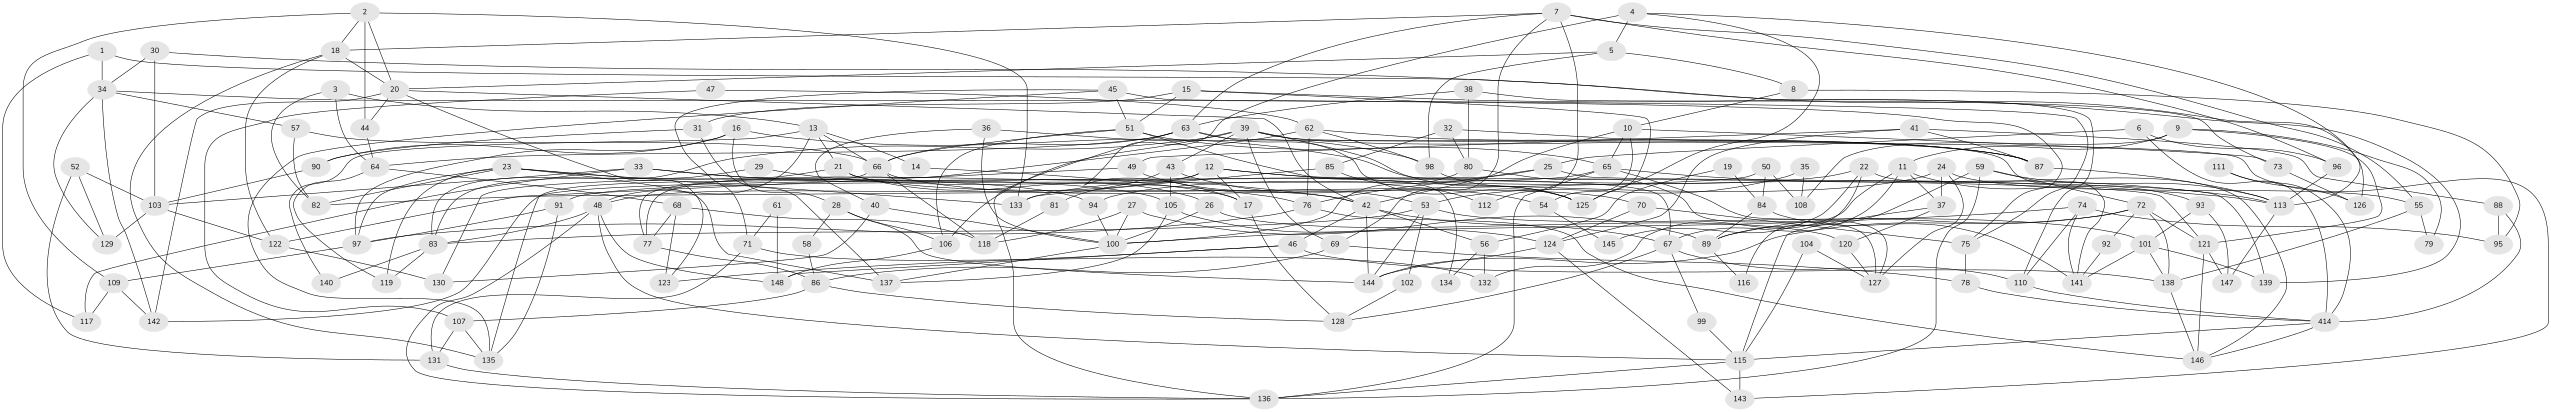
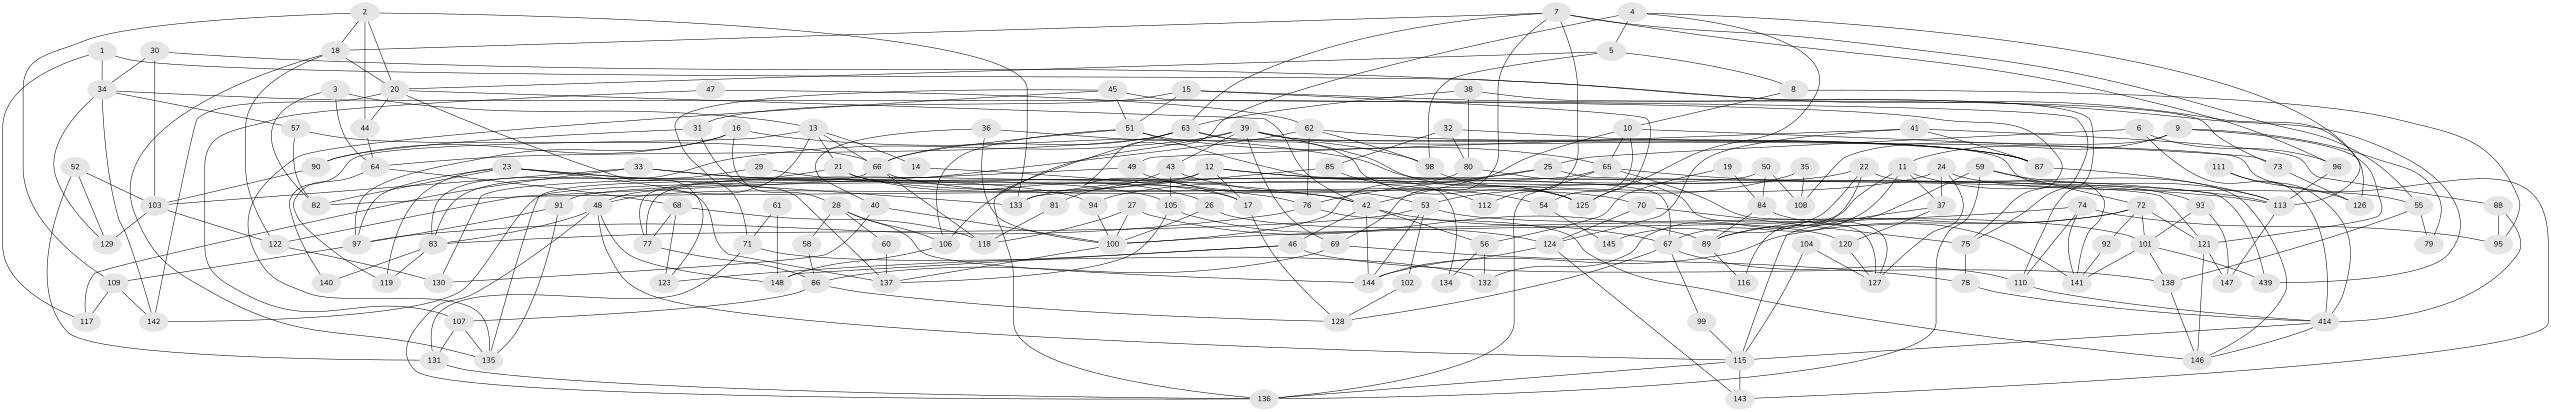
edge "72" -- "138": now "72" -- "101"
node "60": added
node "139": label "139" -> "439"
